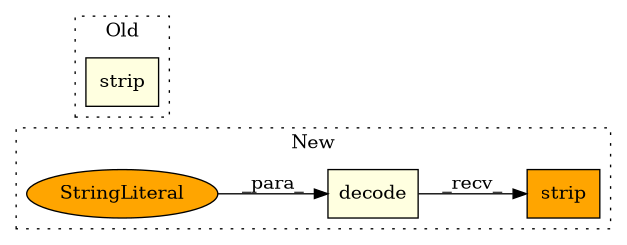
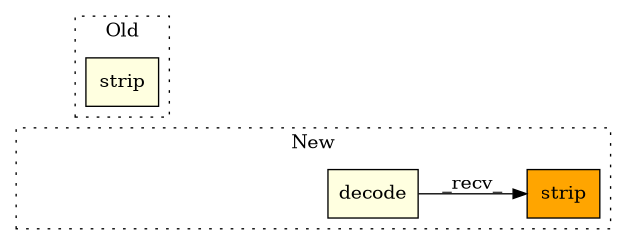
node "StringLiteral": removed
